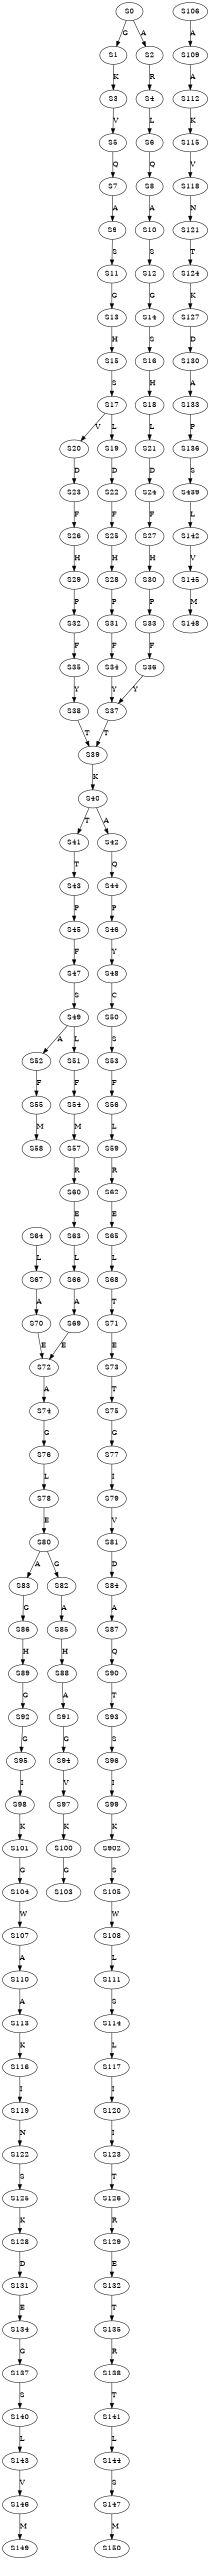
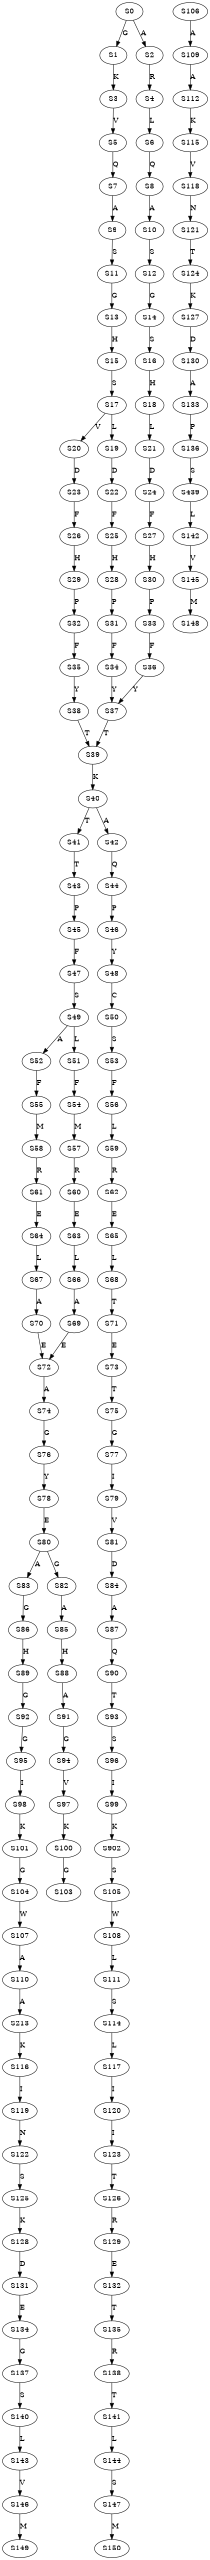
node "S61": added
edge "S76" -> "S78": label "L" -> "Y"
node "S113": label "S113" -> "S213"
